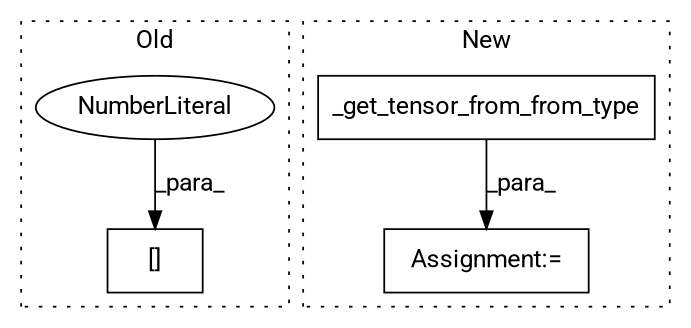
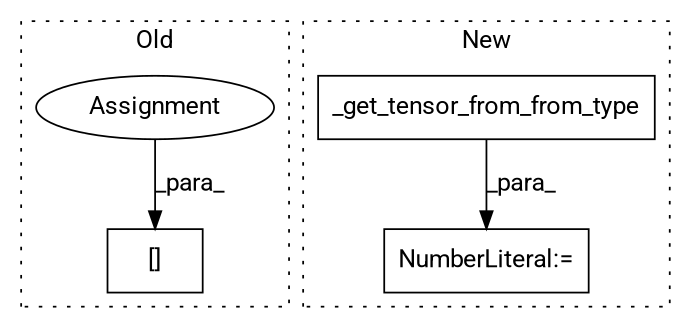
node "NumberLiteral": label "NumberLiteral" -> "Assignment"
node "Assignment:=": label "Assignment:=" -> "NumberLiteral:="
